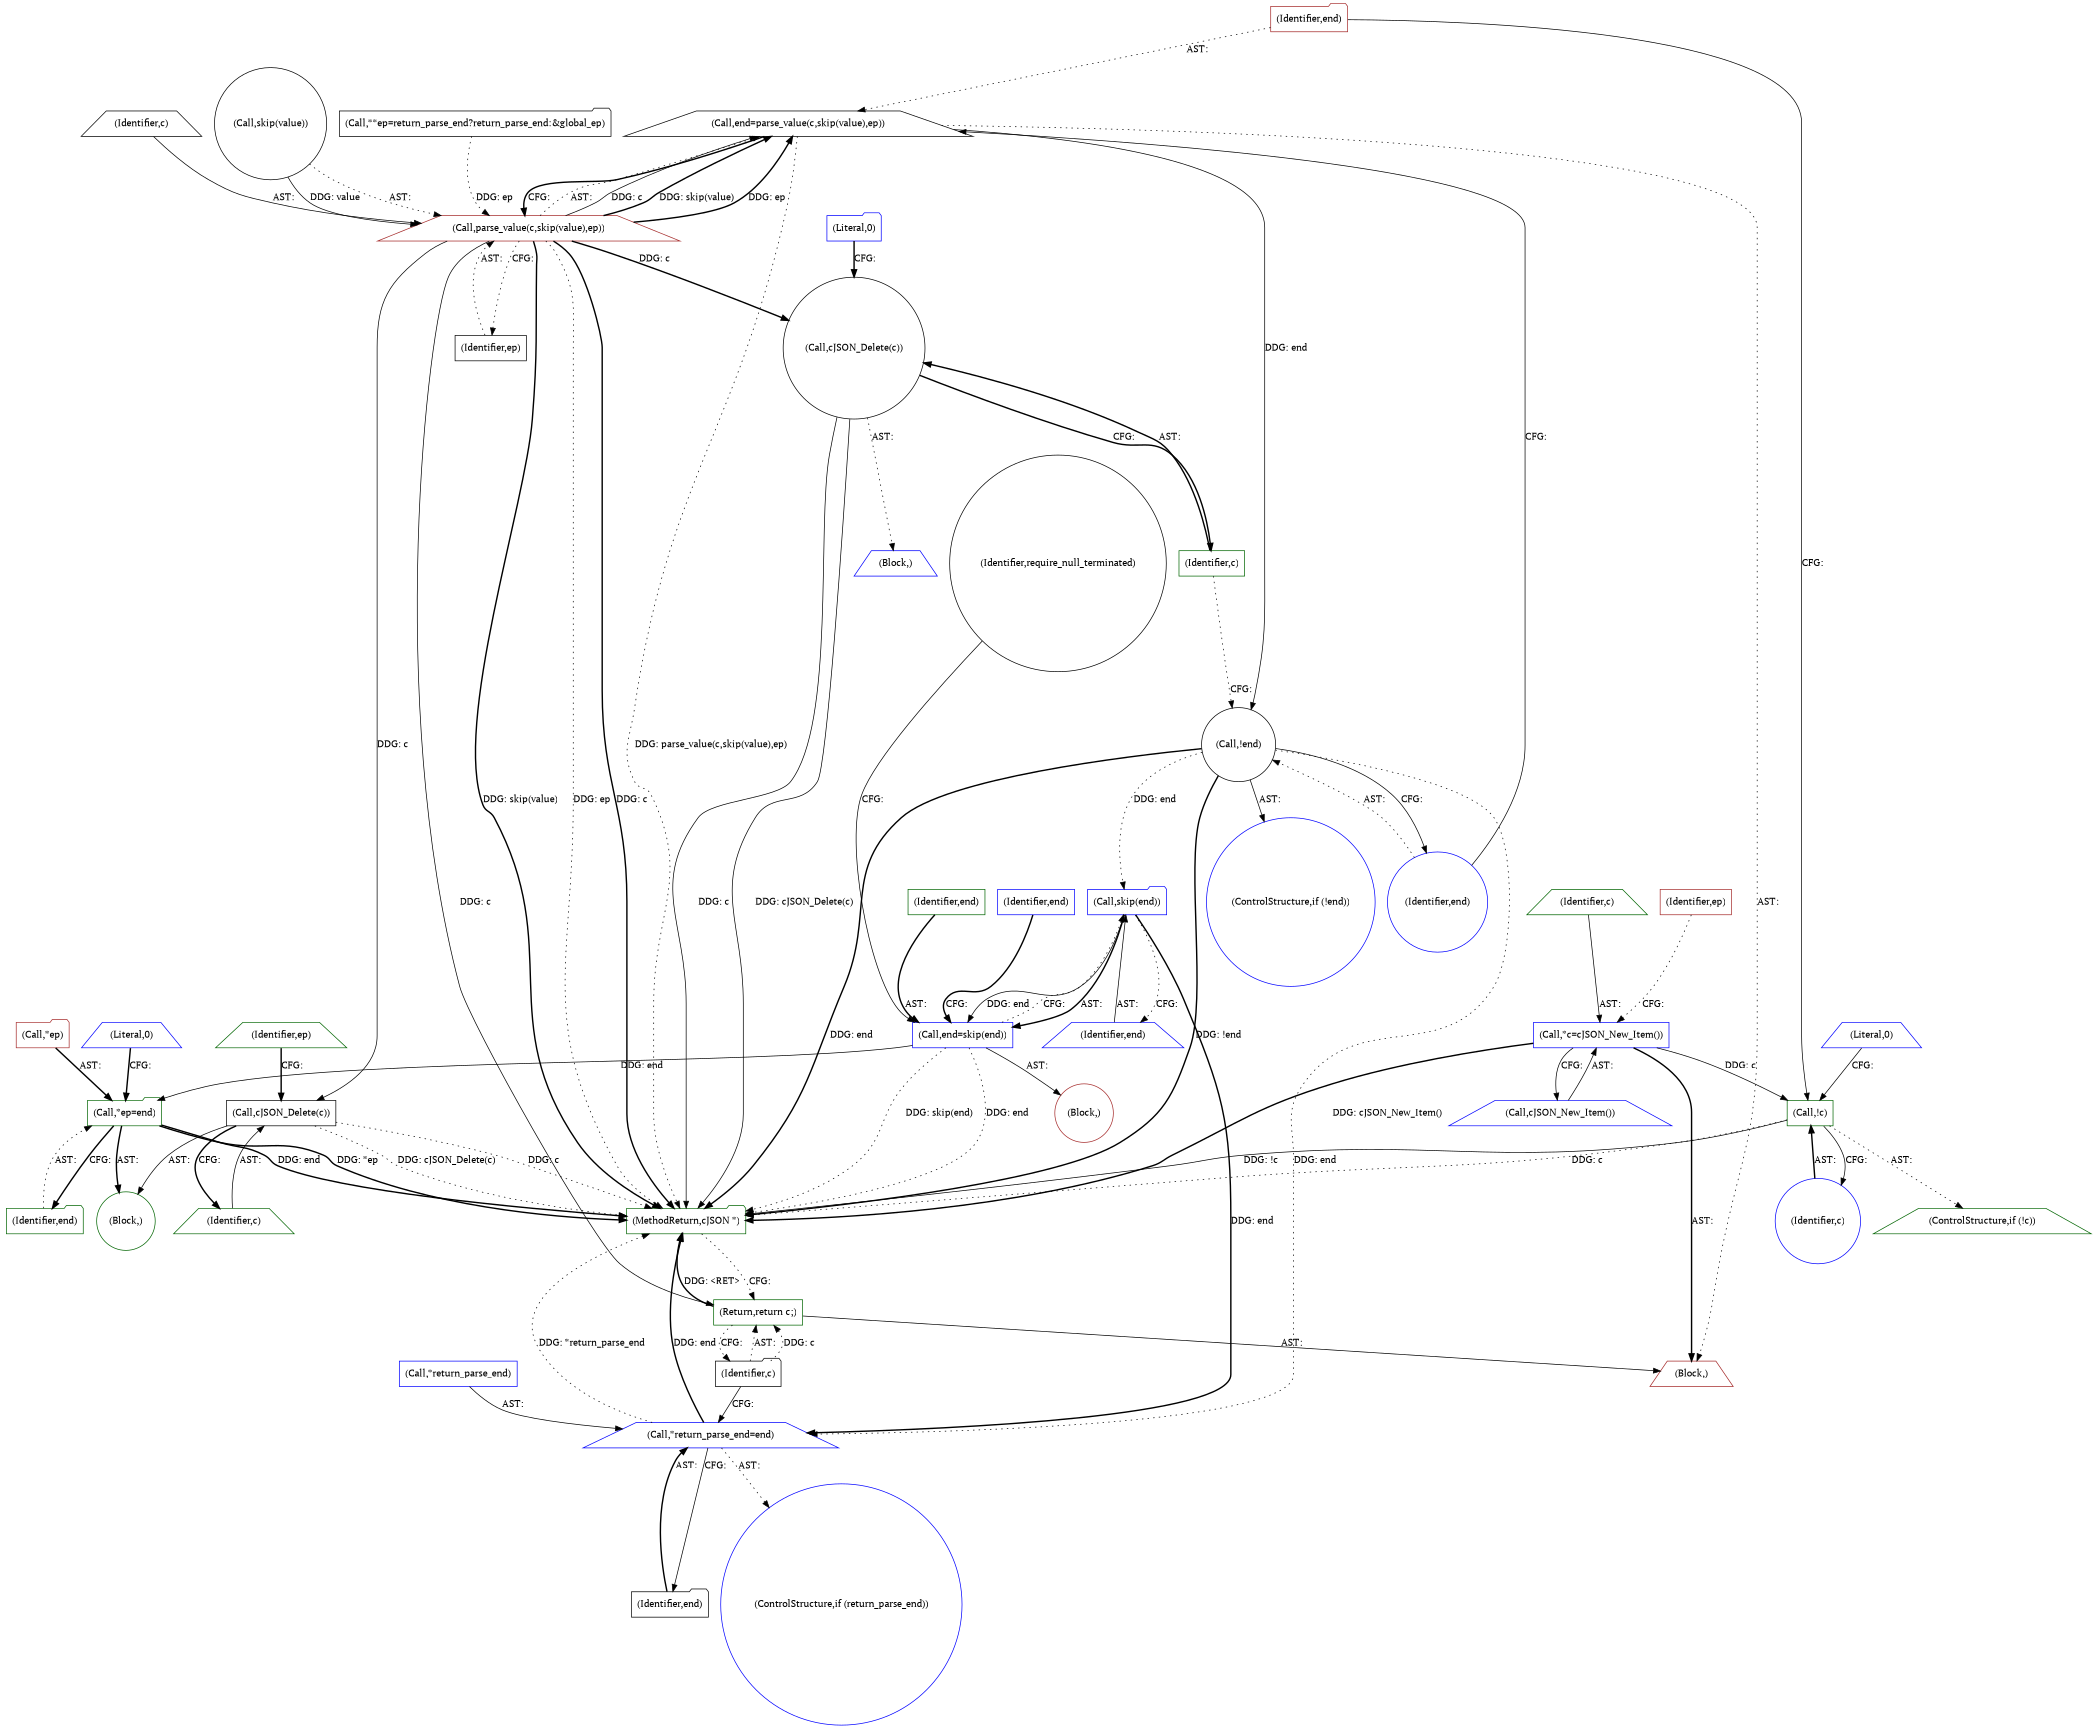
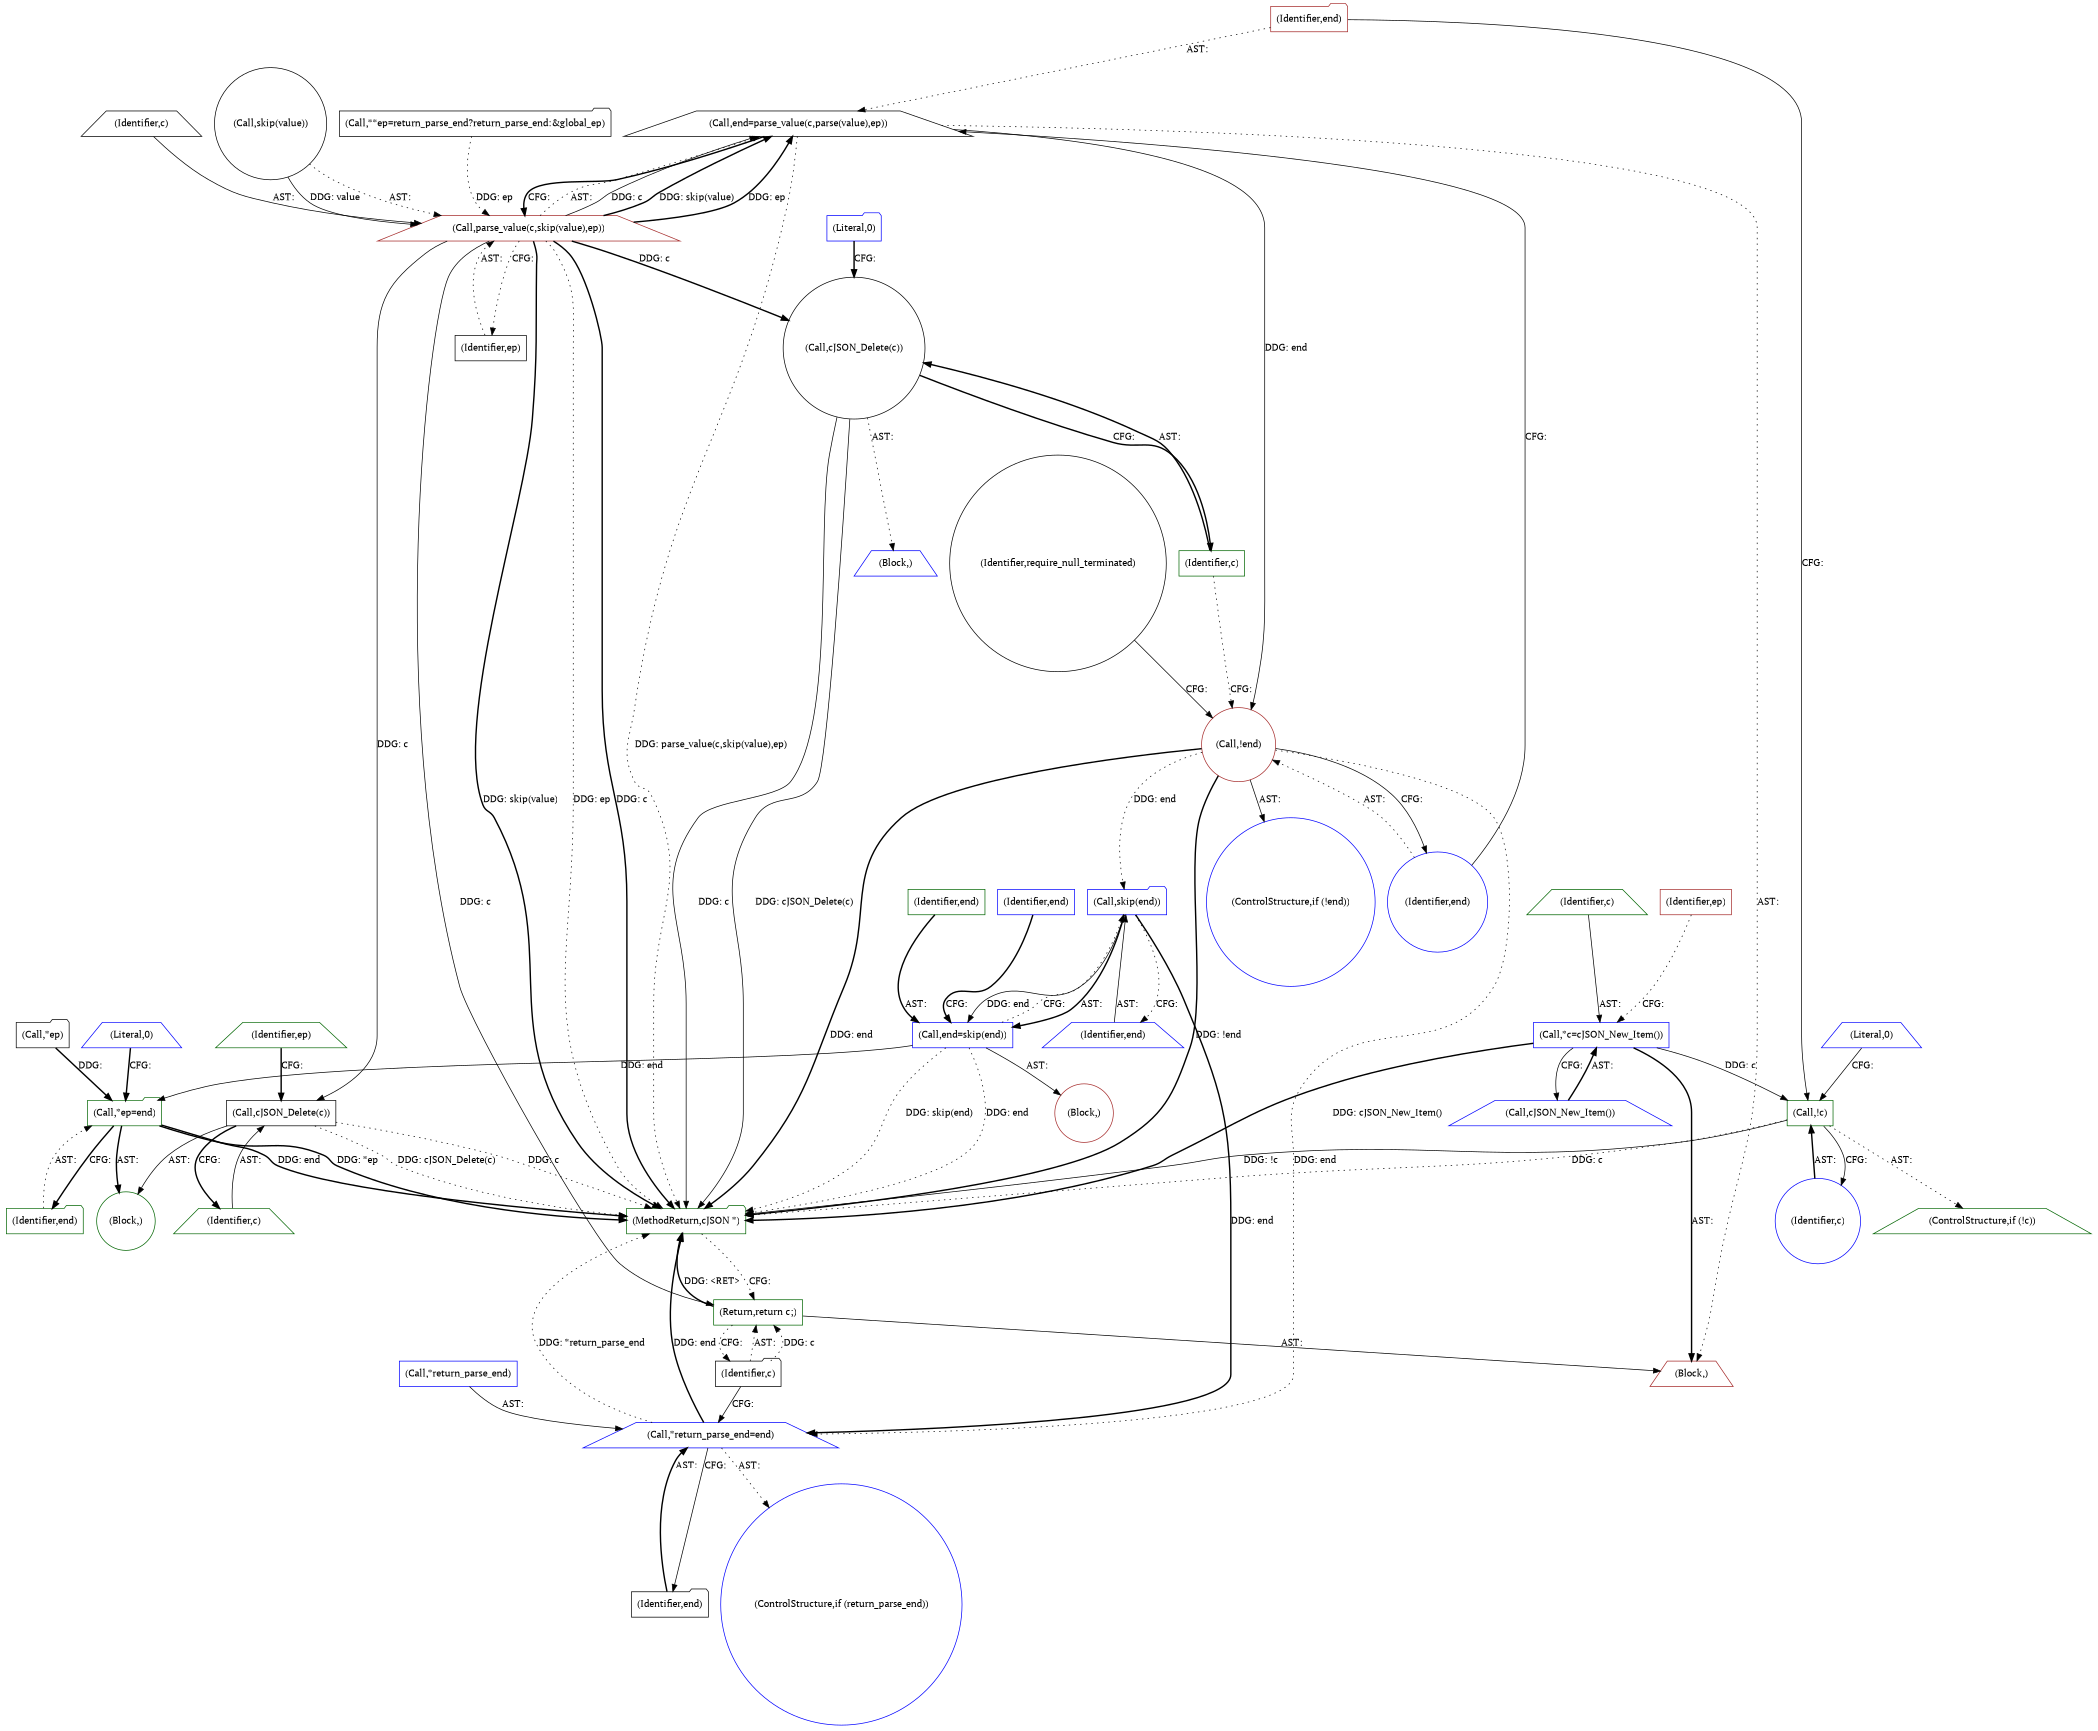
node "(Call,end=parse_value(c,skip(value),ep))": label "(Call,end=parse_value(c,skip(value),ep))" -> "(Call,end=parse_value(c,parse(value),ep))"
node "(Call,!end)": color black -> brown
edge "(Identifier,require_null_terminated)" -> "(Call,end=skip(end))": now "(Identifier,require_null_terminated)" -> "(Call,!end)"
node "(Call,*ep)": color brown -> black
edge "(Call,*ep)" -> "(Call,*ep=end)": label "AST: " -> "DDG: "
edge "(Call,cJSON_New_Item())" -> "(Call,*c=cJSON_New_Item())": style solid -> bold
